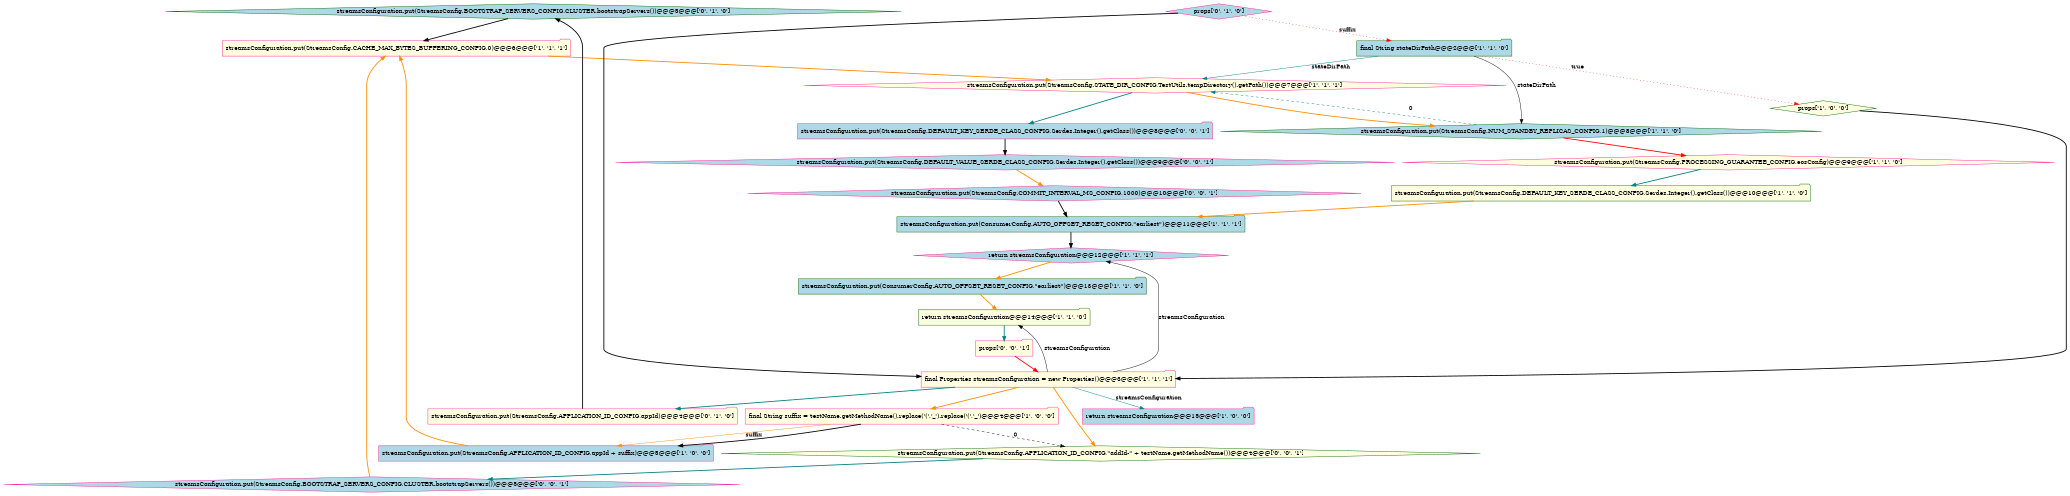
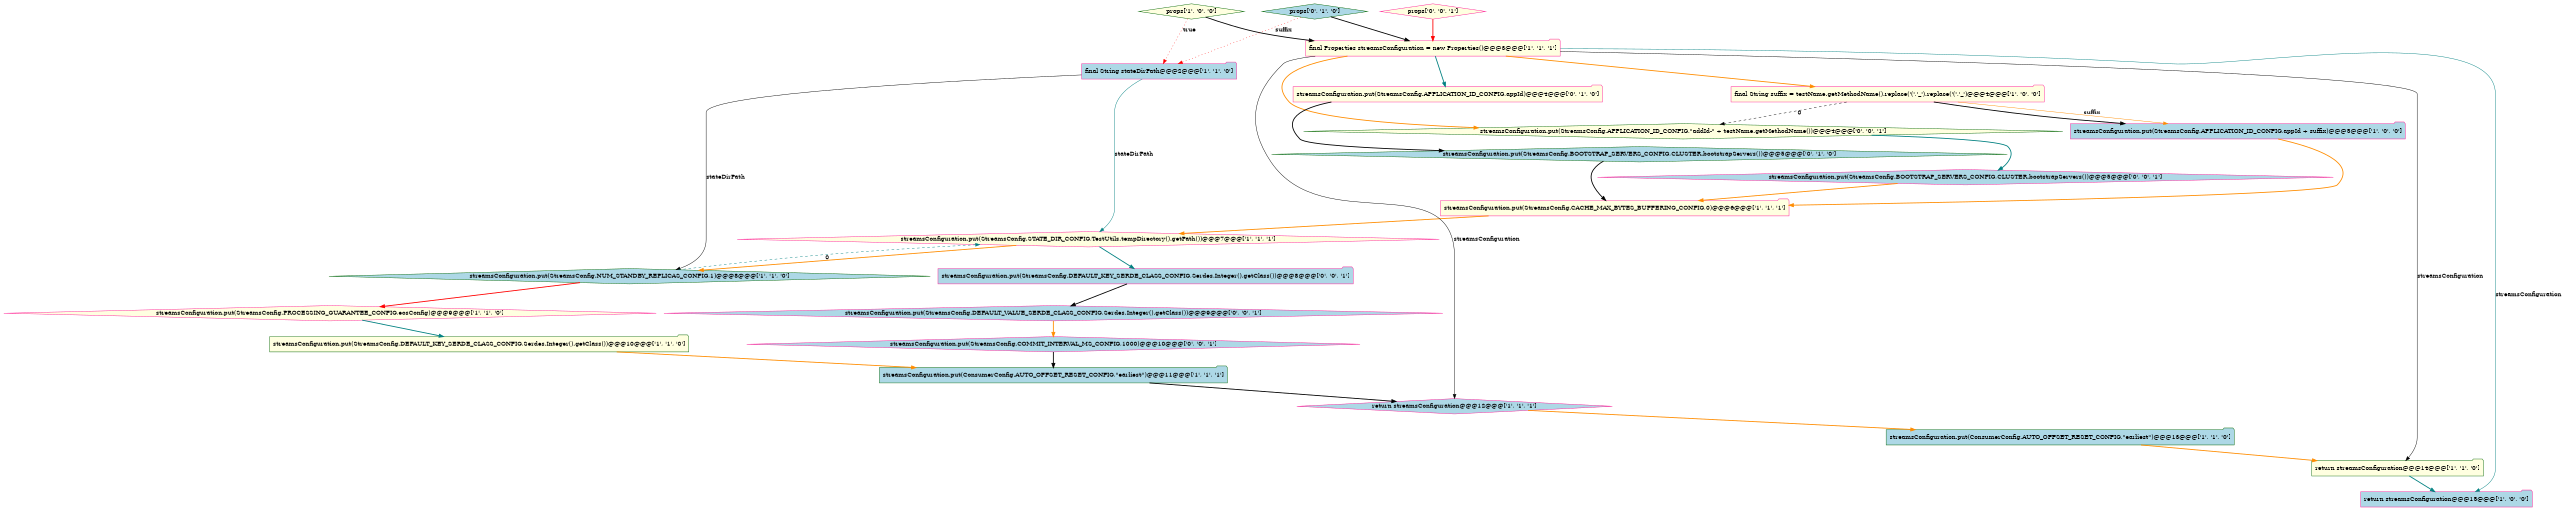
node "props['0', '1', '0']": color deeppink -> darkgreen
node "final String stateDirPath@@@2@@@['1', '1', '0']": color darkgreen -> deeppink
edge "final String stateDirPath@@@2@@@['1', '1', '0']" -> "props['1', '0', '0']": reversed
edge "return streamsConfiguration@@@14@@@['1', '1', '0']" -> "props['0', '0', '1']": now "return streamsConfiguration@@@14@@@['1', '1', '0']" -> "return streamsConfiguration@@@15@@@['1', '0', '0']"
node "props['0', '0', '1']": shape folder -> diamond
